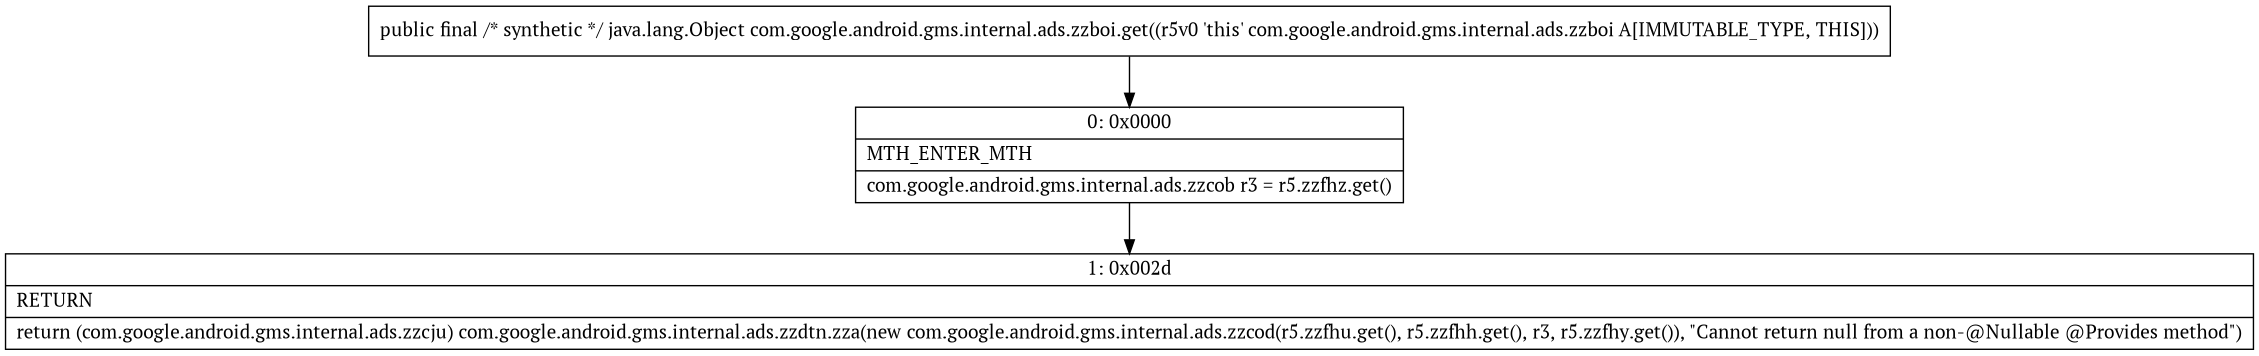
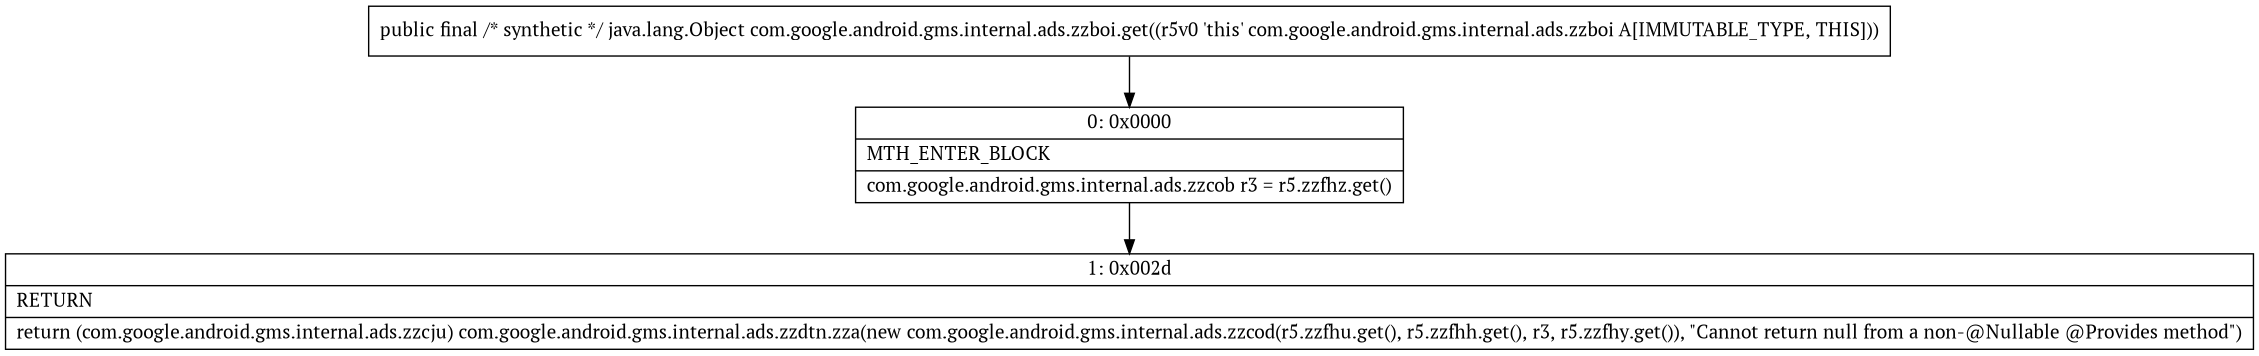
node "0: 0x0000": text "MTH_ENTER_MTH" -> "MTH_ENTER_BLOCK"
